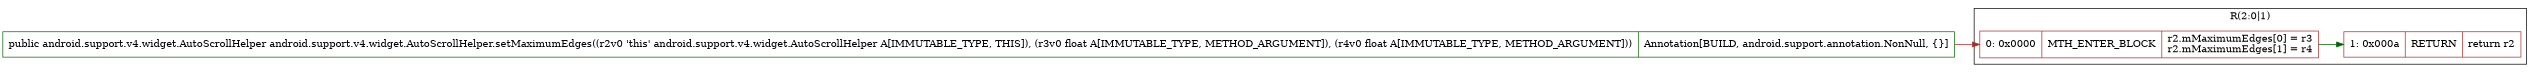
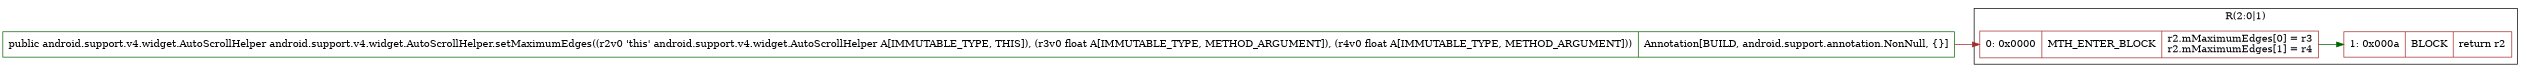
node "1: 0x000a": text "RETURN" -> "BLOCK"
